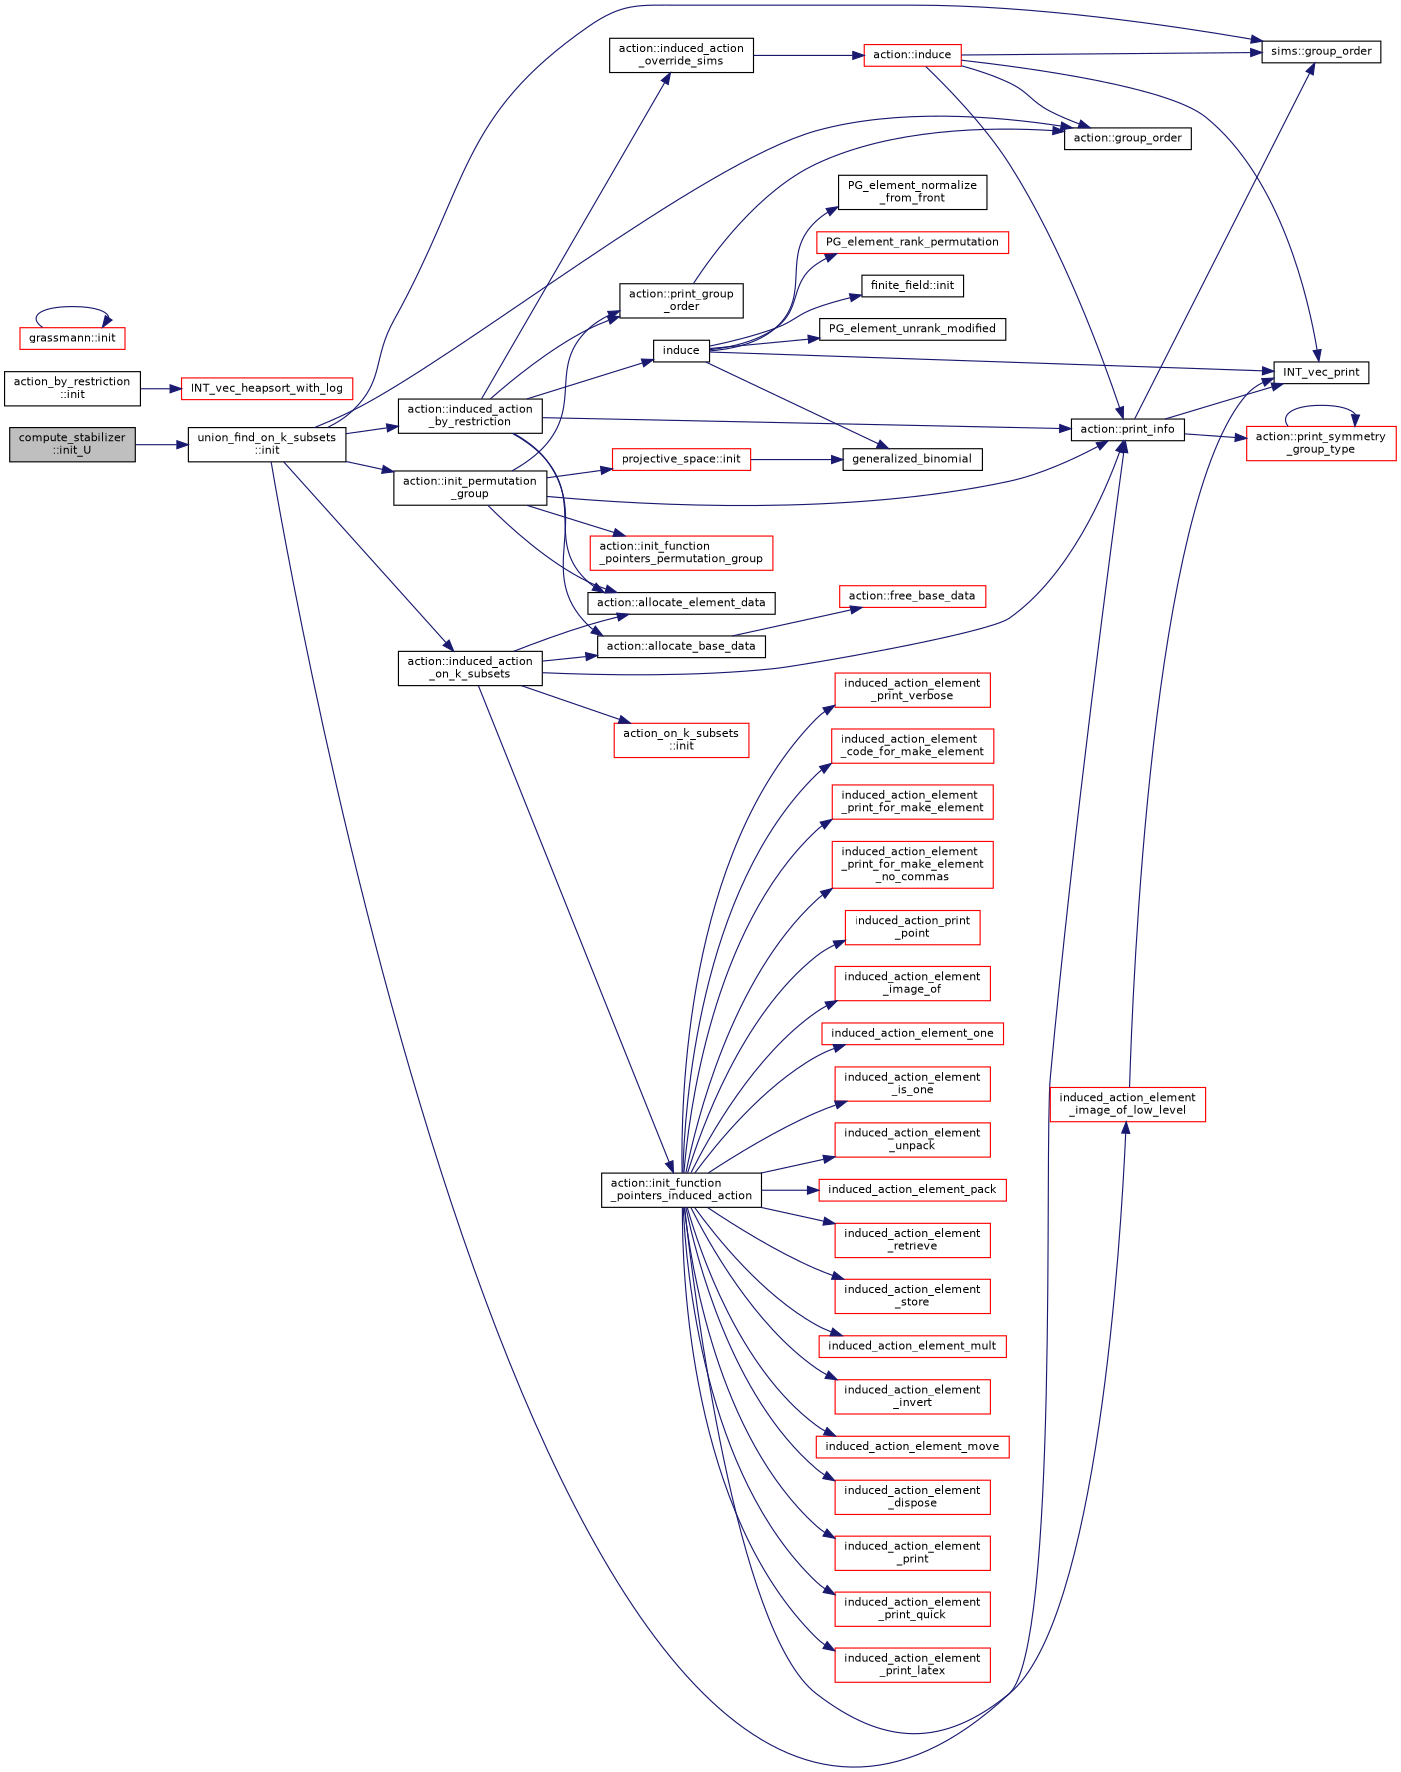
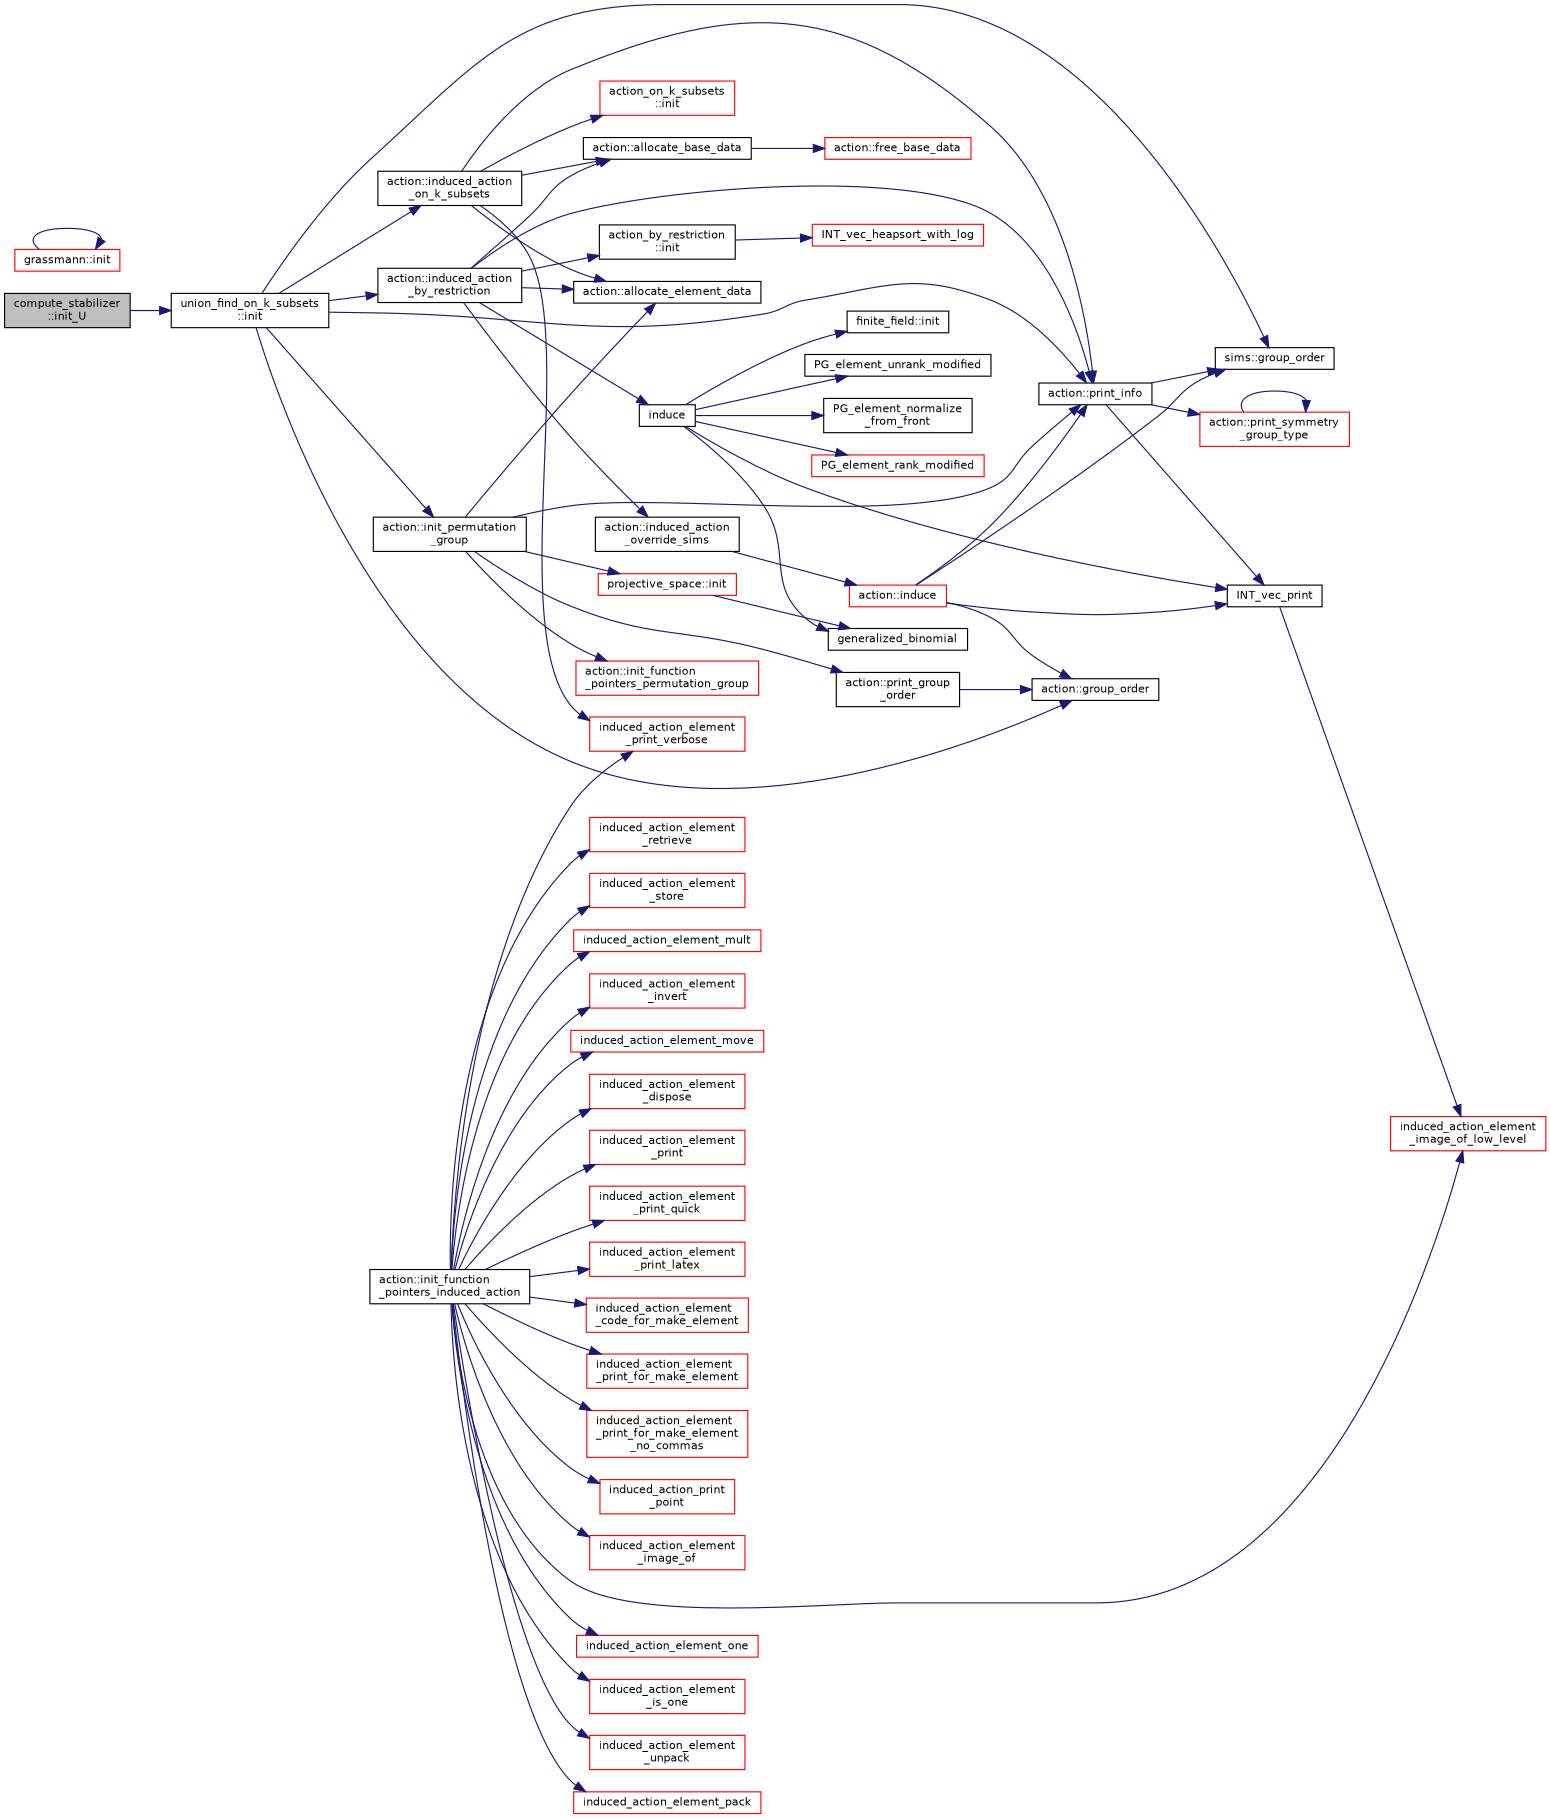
node "PG_element_rank_permutation": label "PG_element_rank_permutation" -> "PG_element_rank_modified"
edge "action::induced_action _by_restriction" -> "action::print_group _order": now "action::induced_action _by_restriction" -> "action_by_restriction ::init"
edge "induced_action_element _image_of_low_level" -> "INT_vec_print": reversed
edge "action::induced_action _on_k_subsets" -> "action::init_function _pointers_induced_action": now "action::induced_action _on_k_subsets" -> "induced_action_element _print_verbose"
